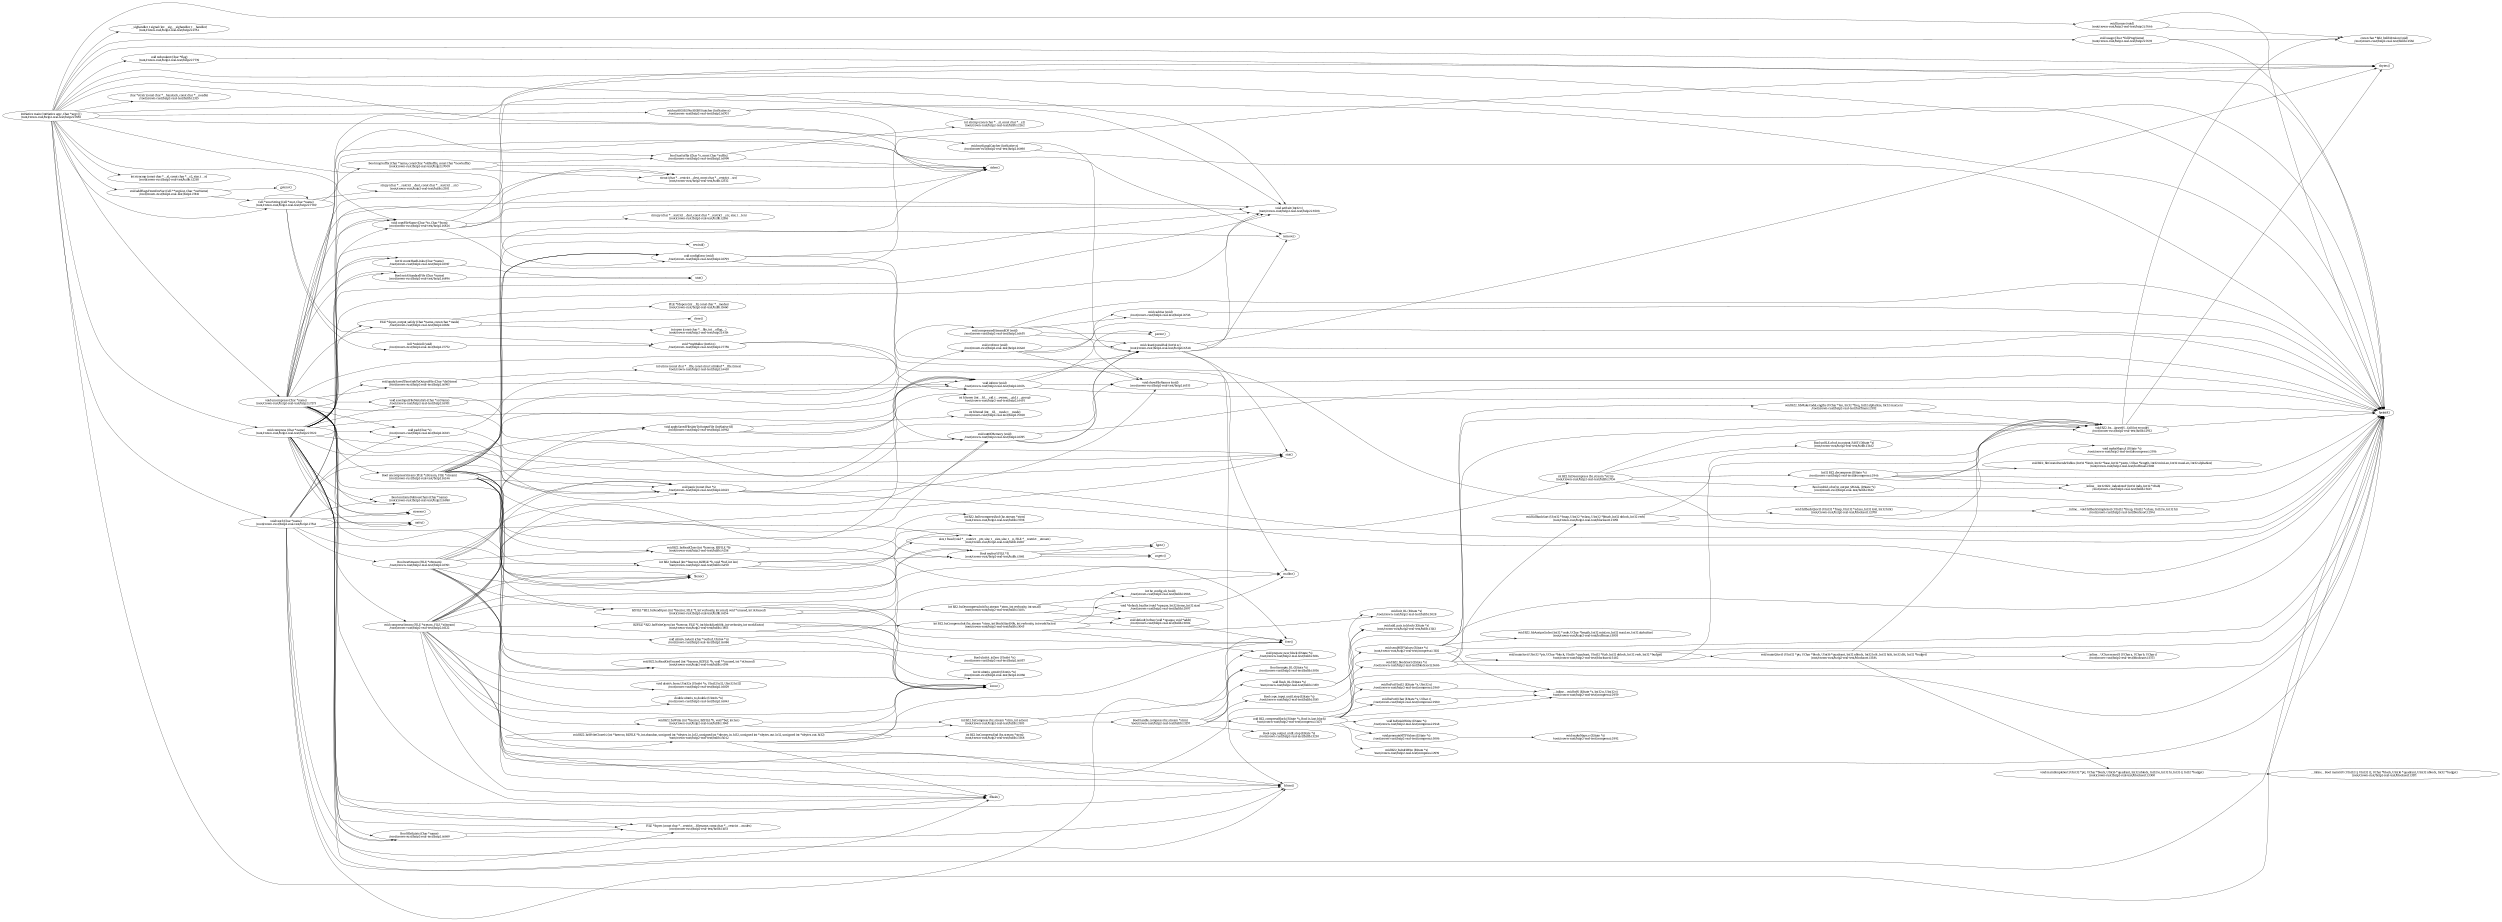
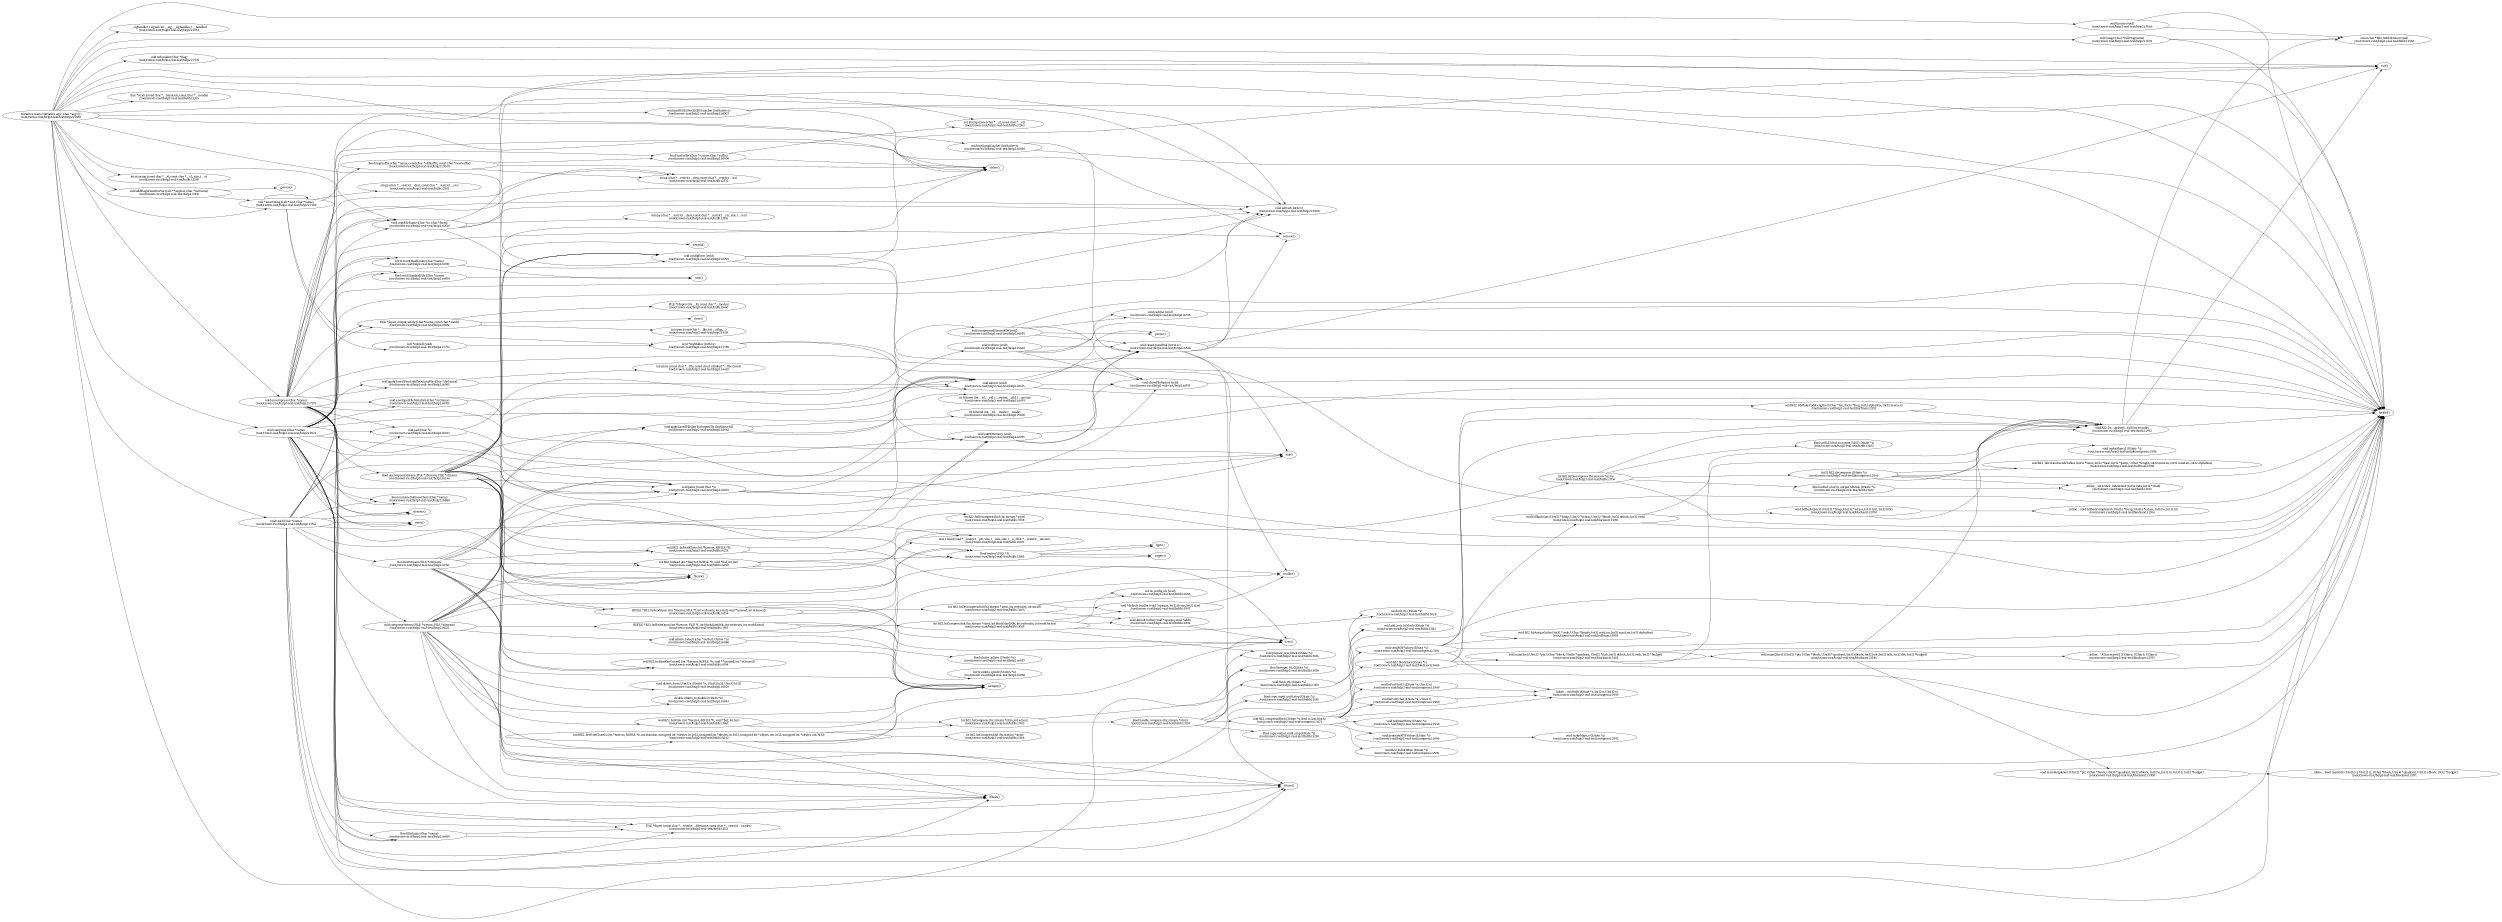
node "nbytes()": label "nbytes()" -> "exit()"
node "ferror()": label "ferror()" -> "isempty()"
